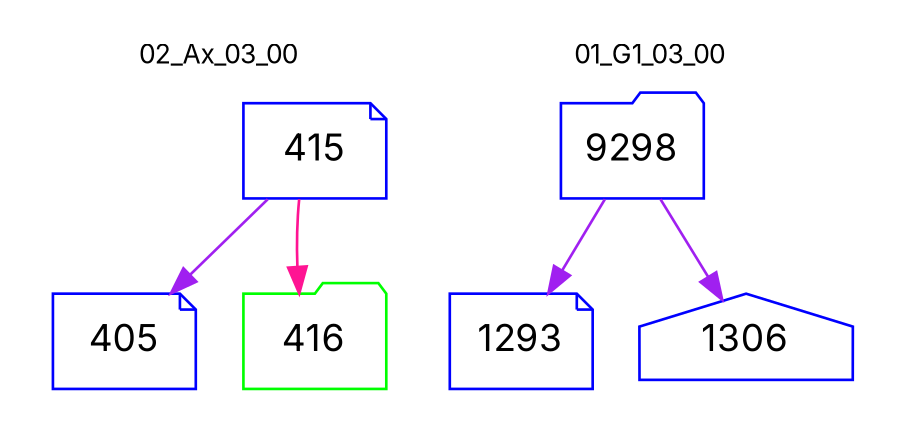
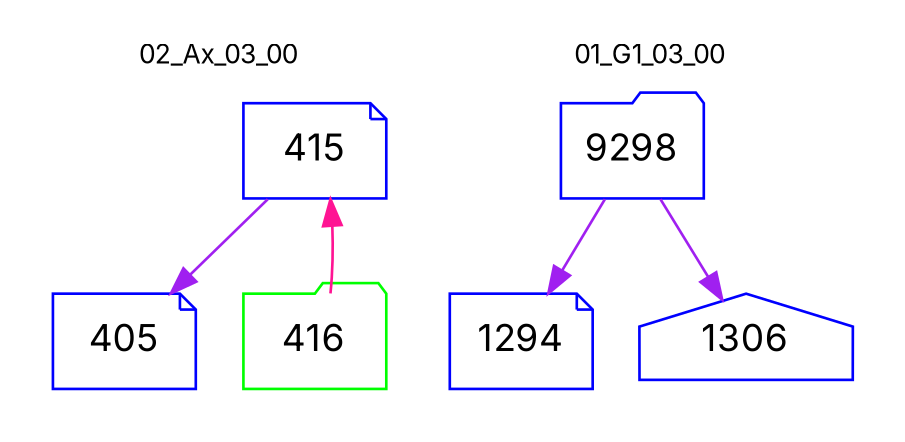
edge "415" -> "416": reversed
node "1293": label "1293" -> "1294"
